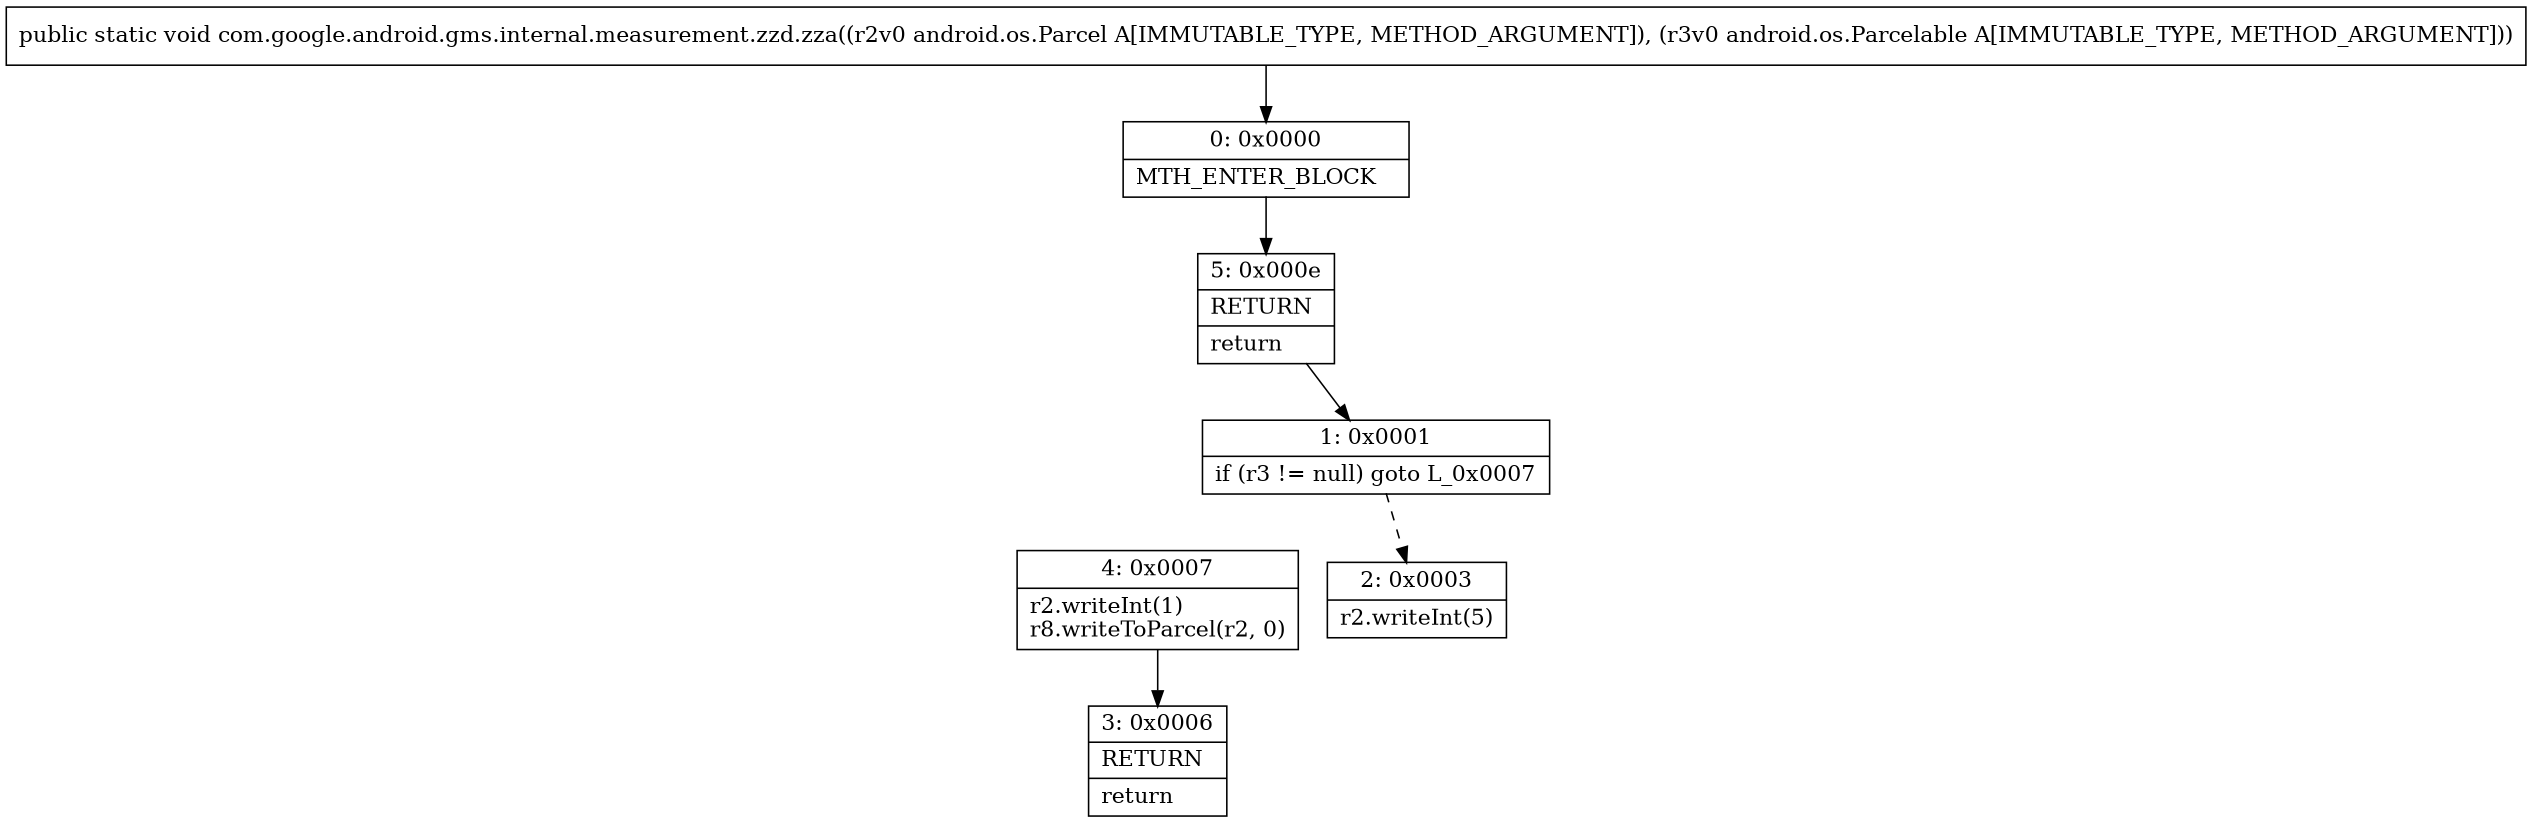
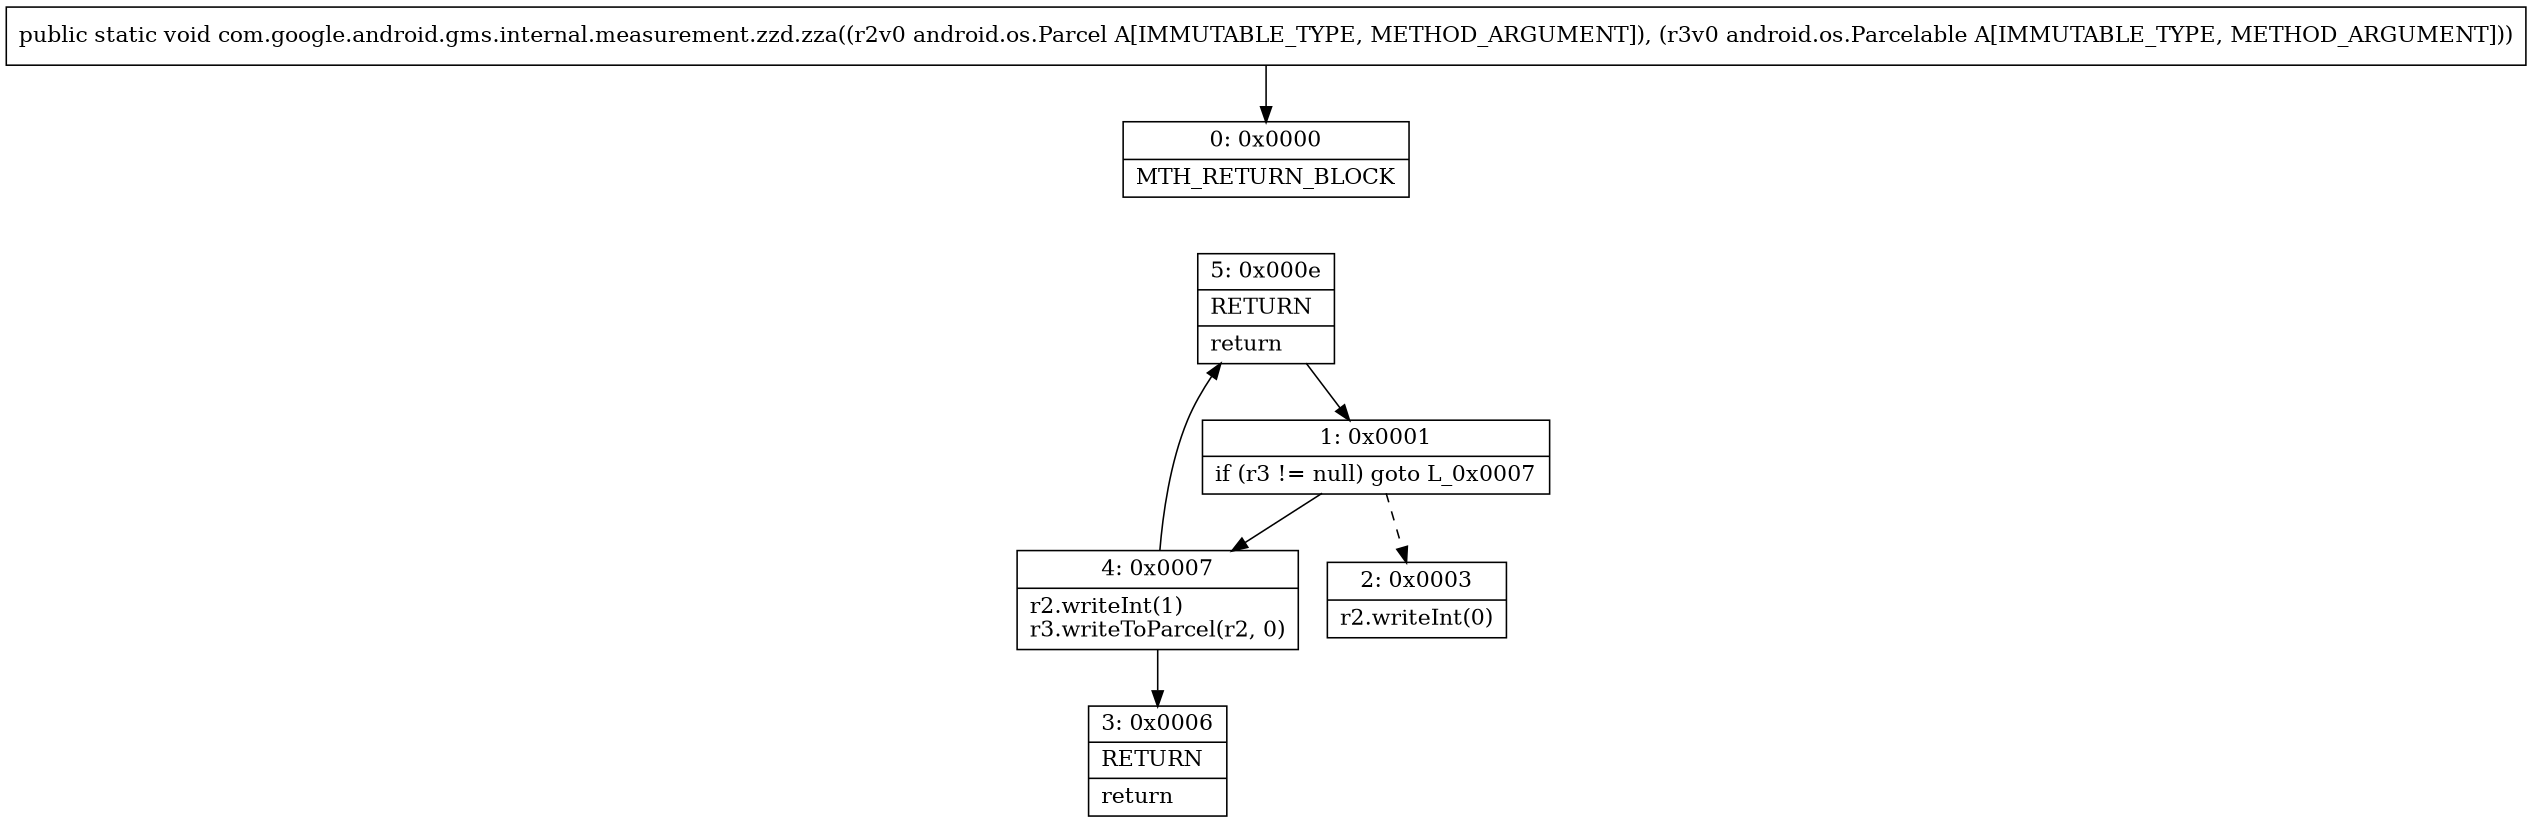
node "0: 0x0000": text "MTH_ENTER_BLOCK" -> "MTH_RETURN_BLOCK"
edge "0: 0x0000" -> "5: 0x000e": now "4: 0x0007" -> "5: 0x000e"
edge "1: 0x0001" -> "4: 0x0007": added
node "2: 0x0003": text "r2.writeInt(5)" -> "r2.writeInt(0)"
node "4: 0x0007": text "r8.writeToParcel(r2, 0)" -> "r3.writeToParcel(r2, 0)"
